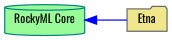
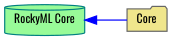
node "Etna": label "Etna" -> "Core"
